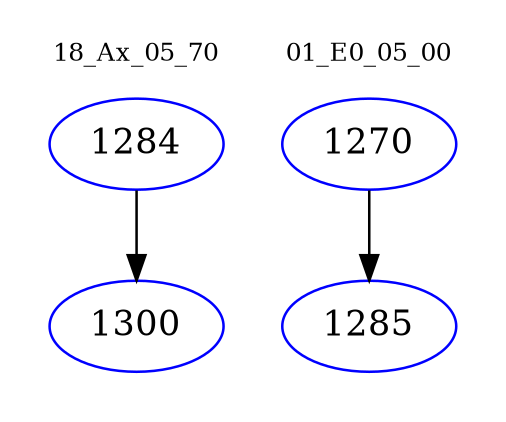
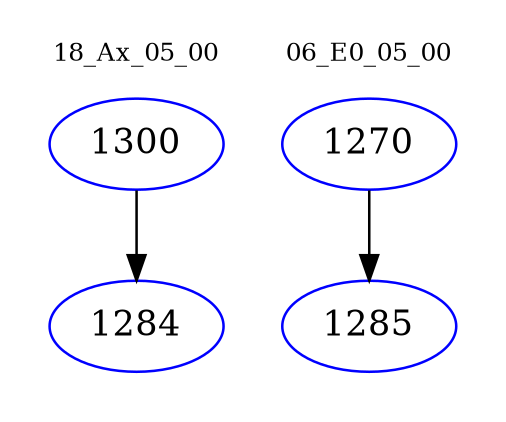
cluster "18_Ax_05_70": label "18_Ax_05_70" -> "18_Ax_05_00"
cluster "01_E0_05_00": label "01_E0_05_00" -> "06_E0_05_00"
edge "1284" -> "1300": reversed
